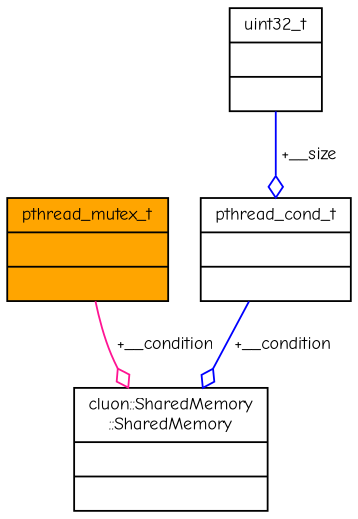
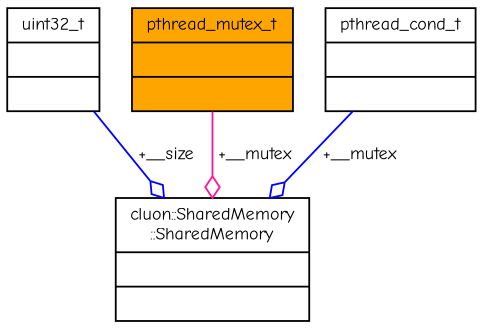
edge "uint32_t" -> "pthread_cond_t": now "uint32_t" -> "cluon::SharedMemory"
edge "pthread_mutex_t" -> "cluon::SharedMemory": label " +__condition" -> " +__mutex"
edge "pthread_cond_t" -> "cluon::SharedMemory": label " +__condition" -> " +__mutex"
